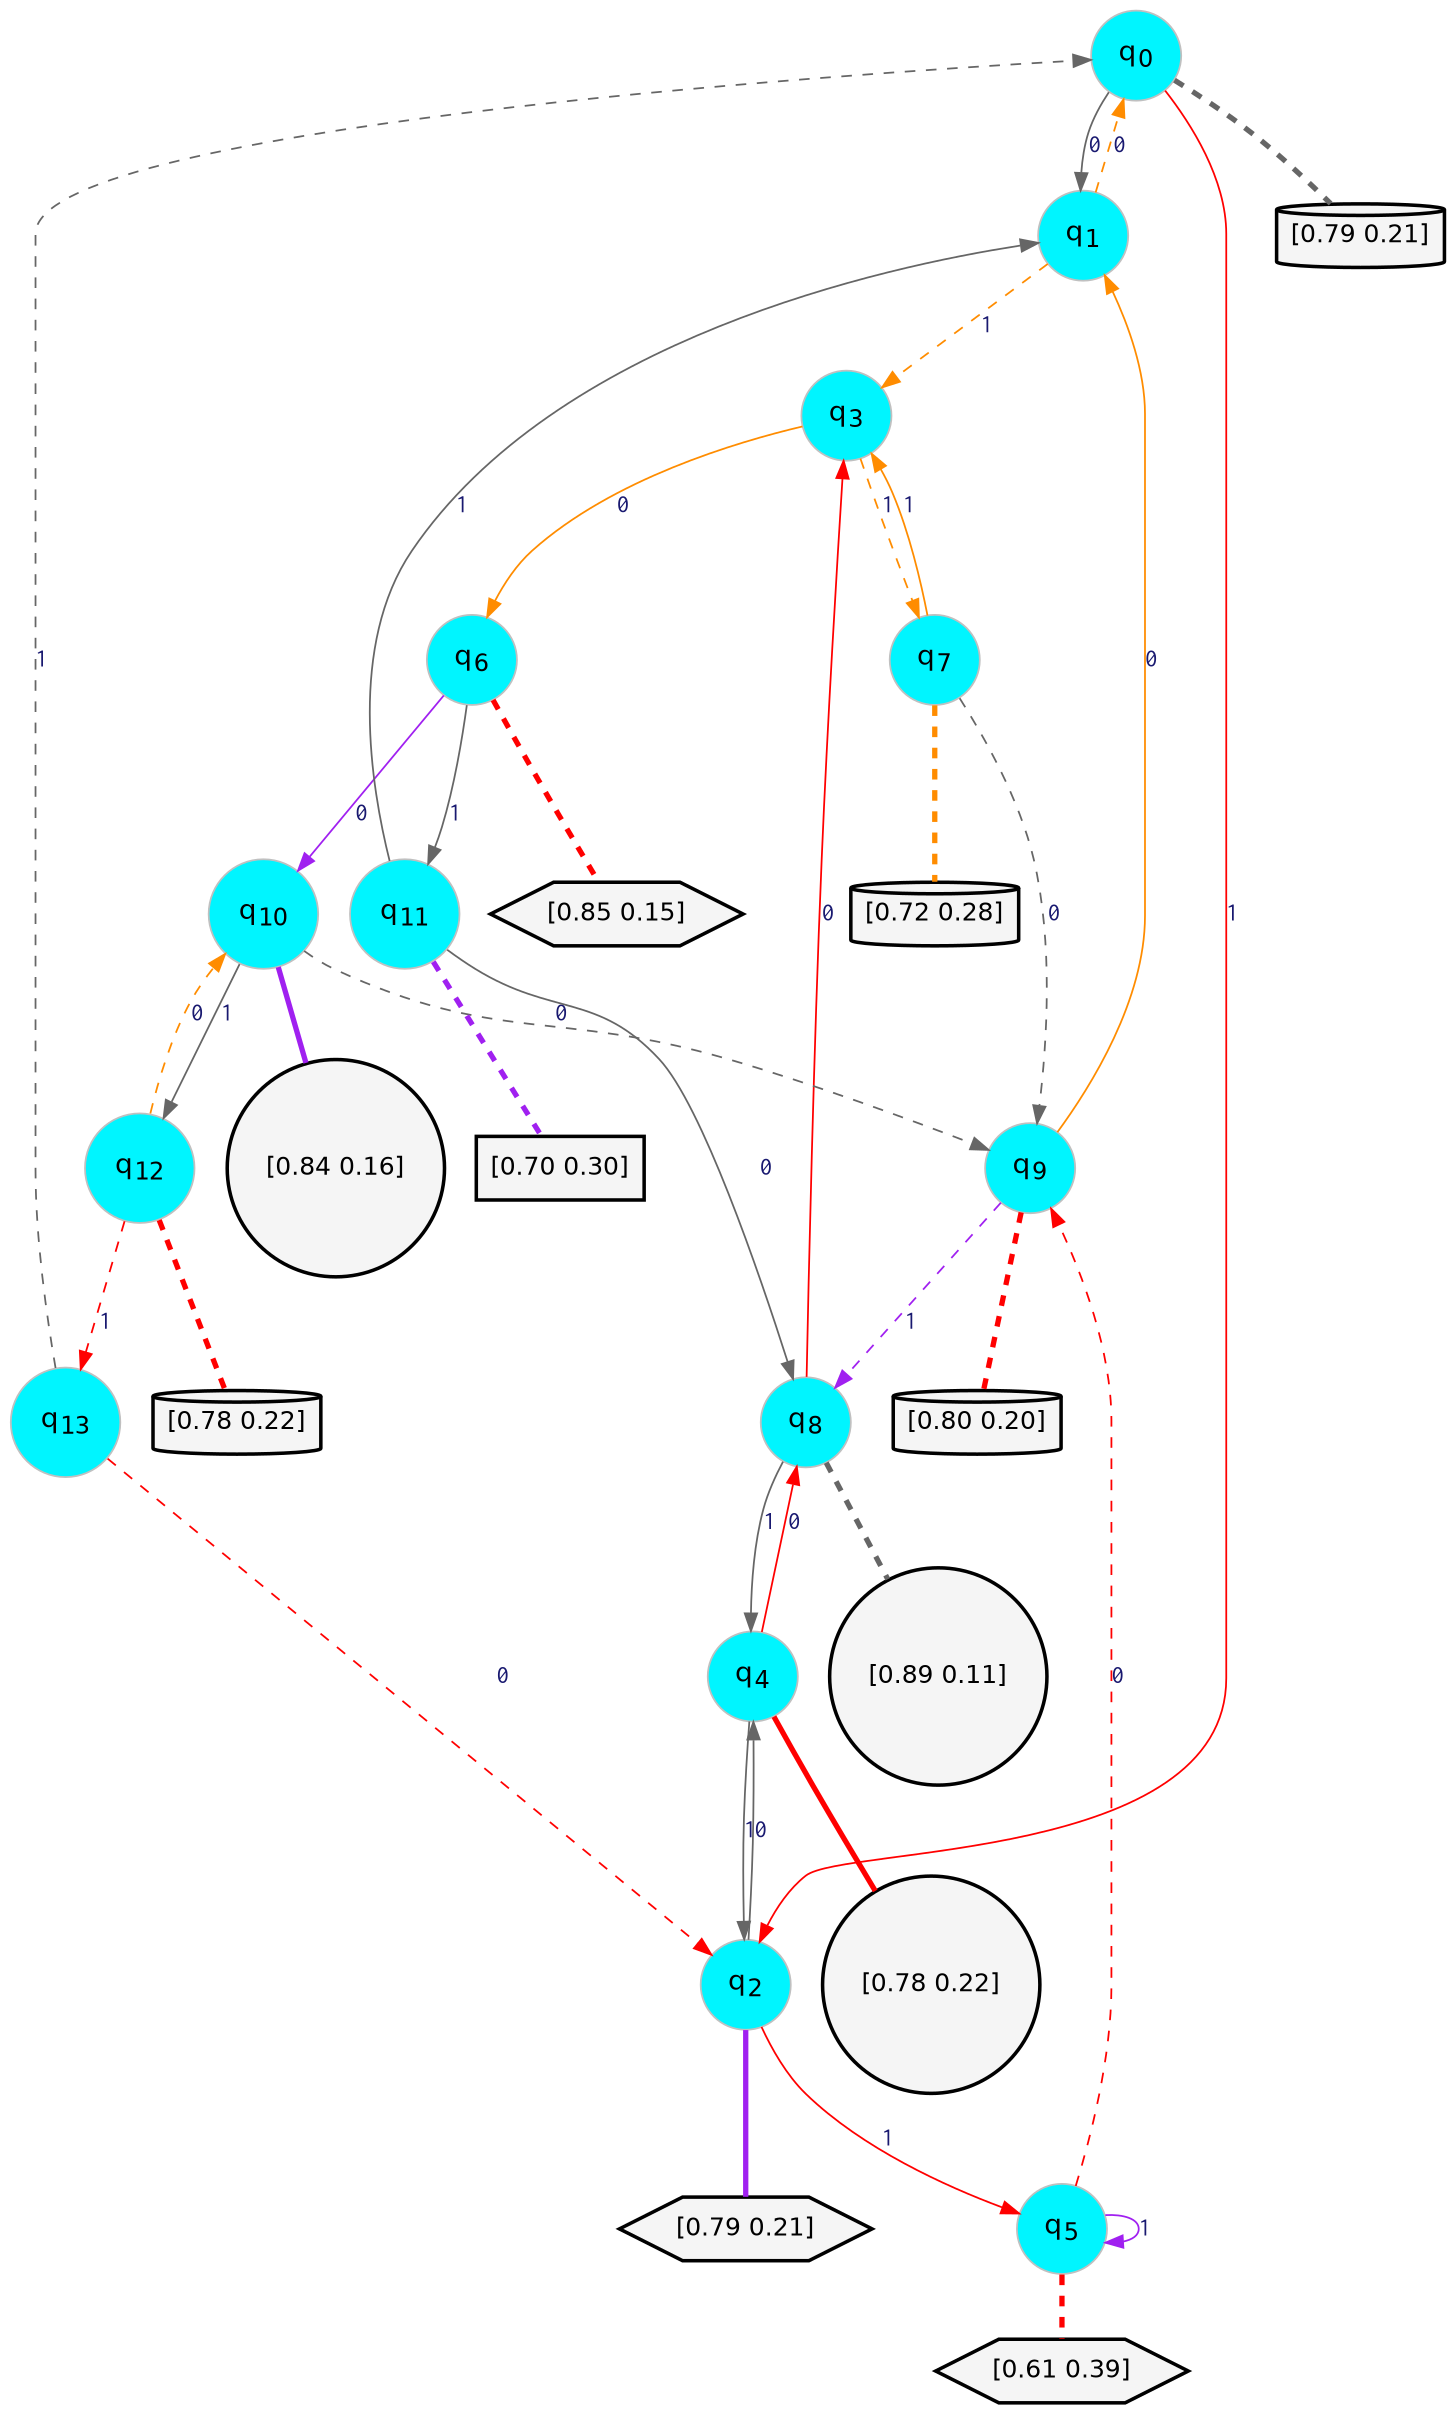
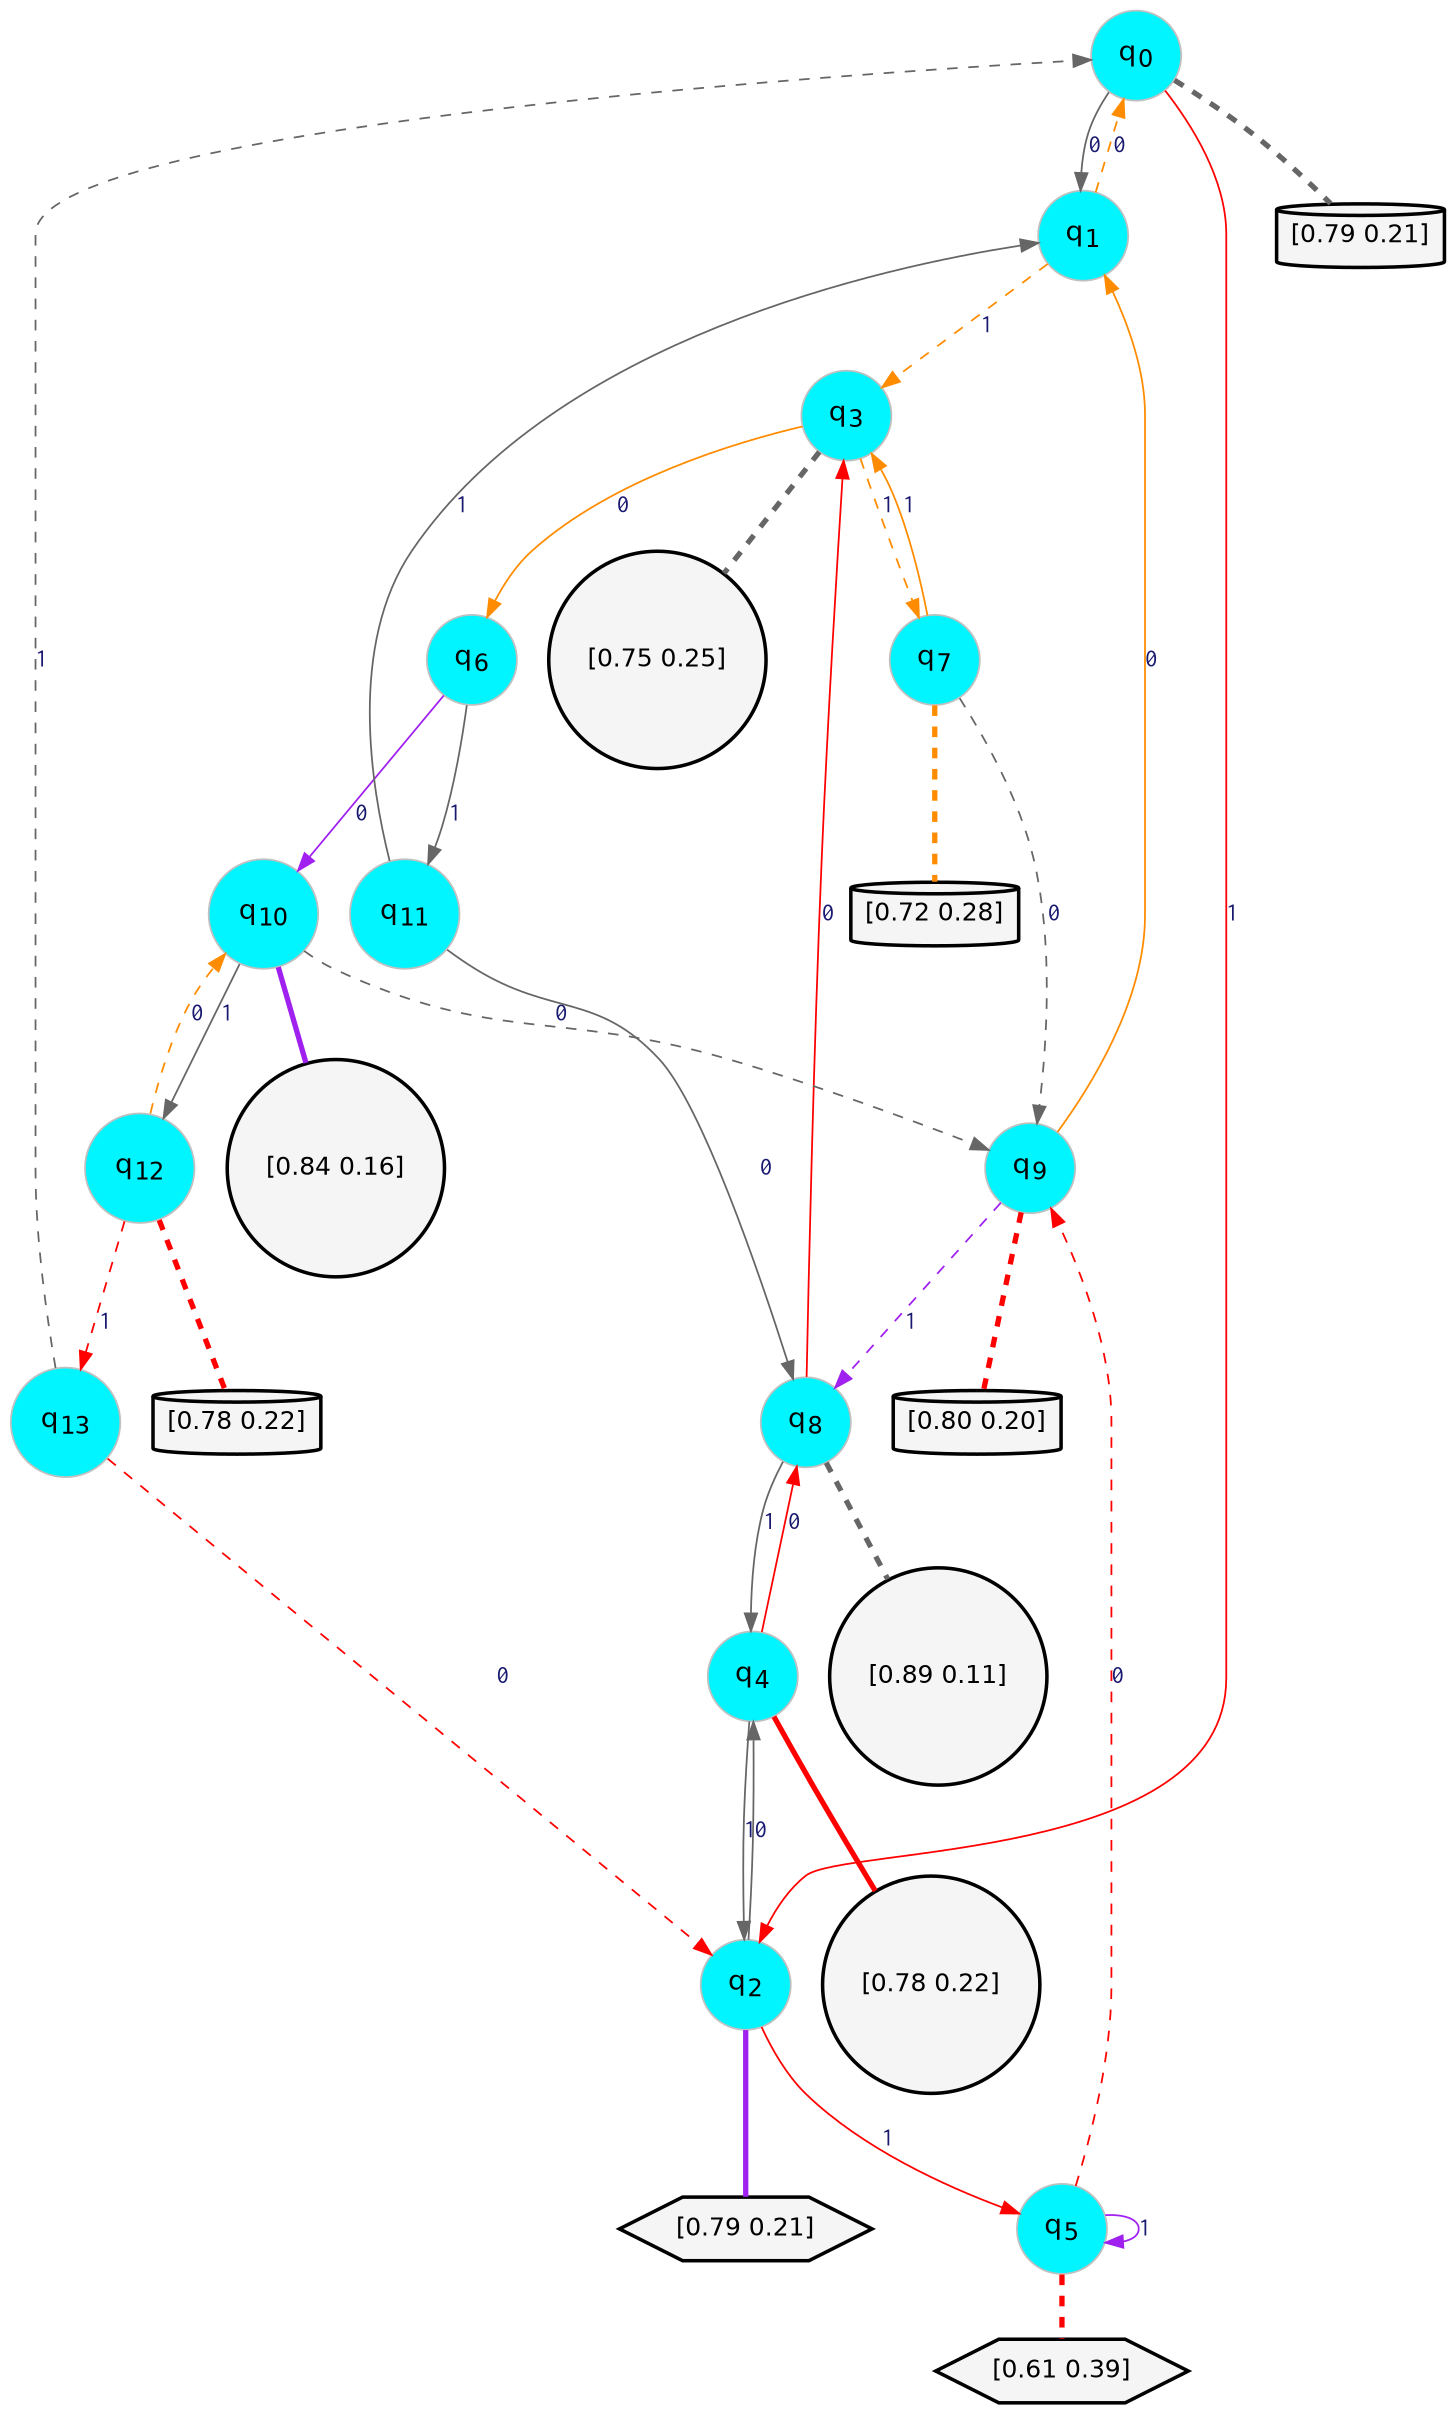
node "[0.75 0.25]": added
node "[0.85 0.15]": removed
node "[0.70 0.30]": removed
